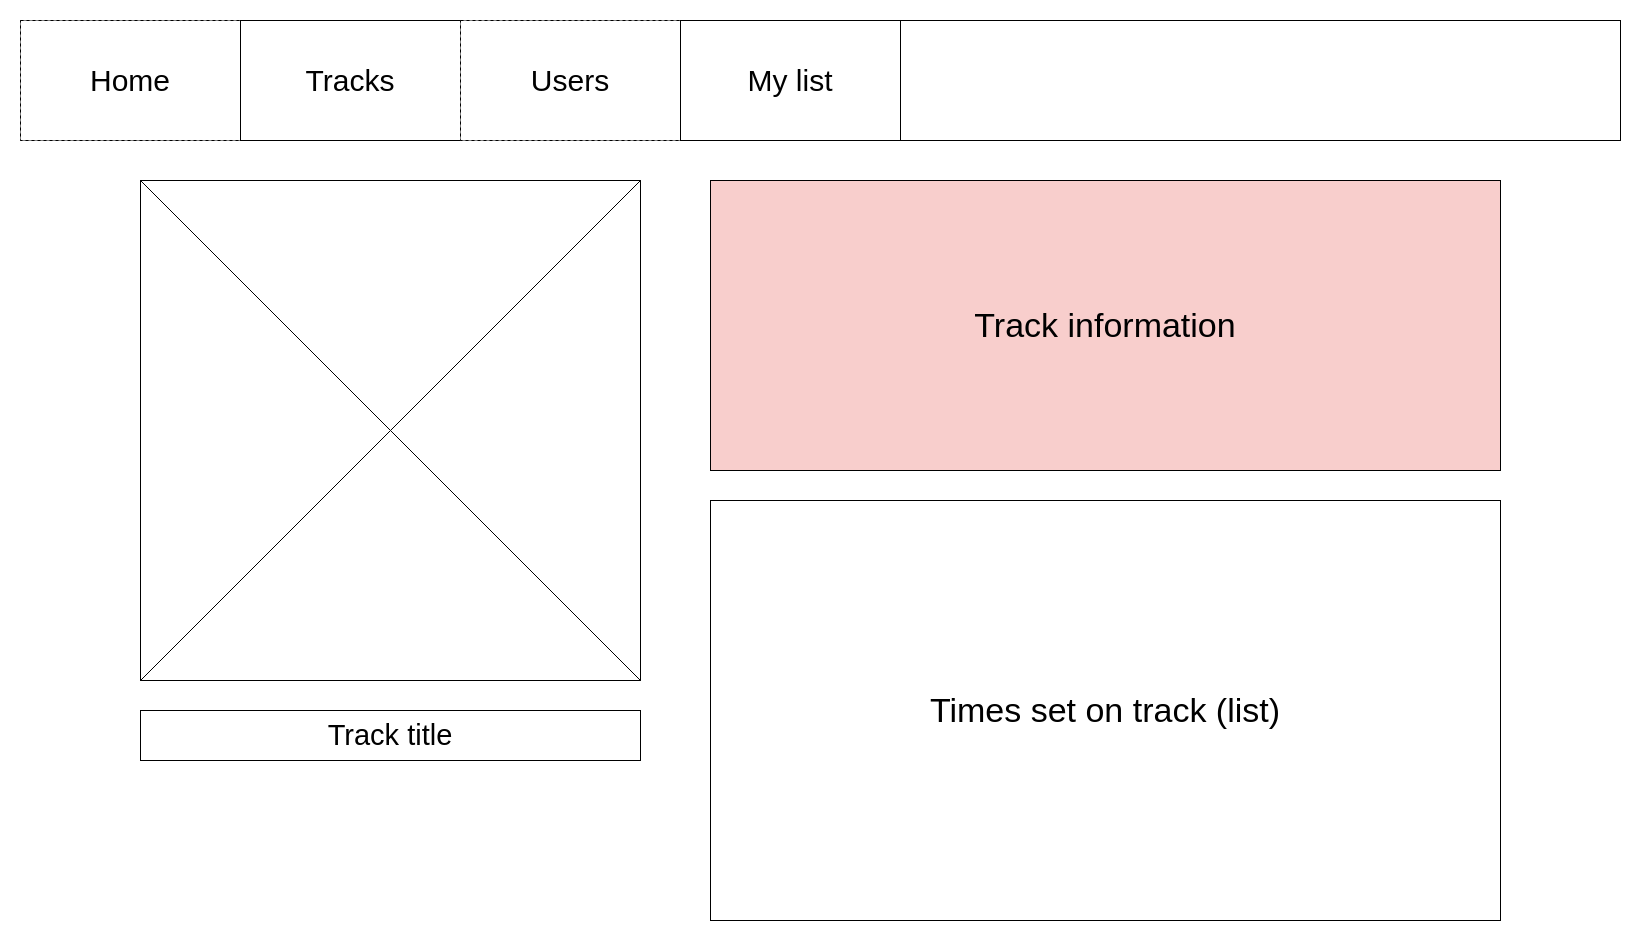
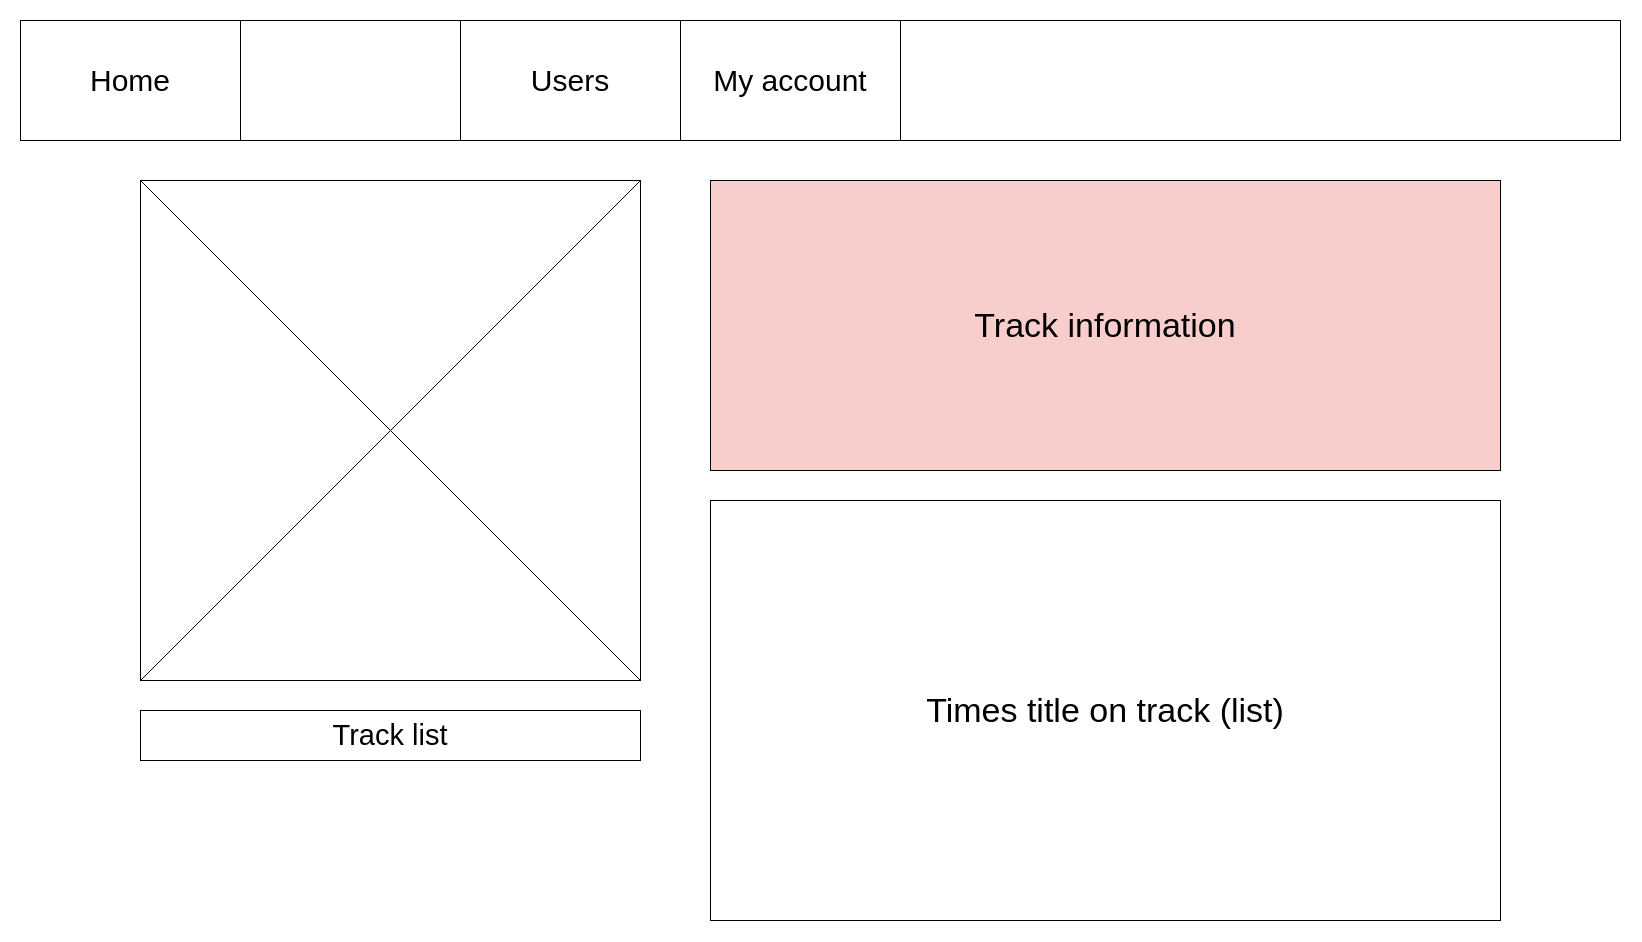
node "Home": style dashed -> solid
node "Tracks": removed
node "Users": style dashed -> solid
node "My list": label "My list" -> "My account"
node "Times set on track (list)": label "Times set on track (list)" -> "Times title on track (list)"
node "Track title": label "Track title" -> "Track list"
